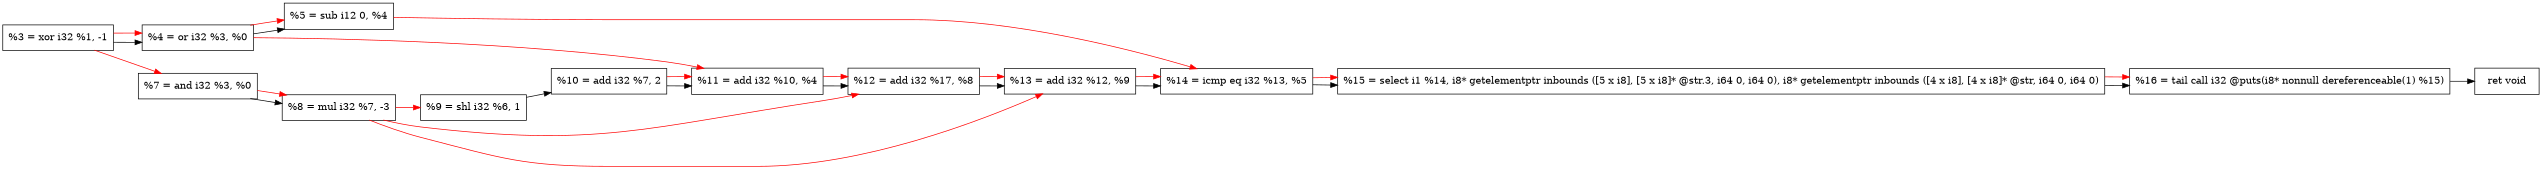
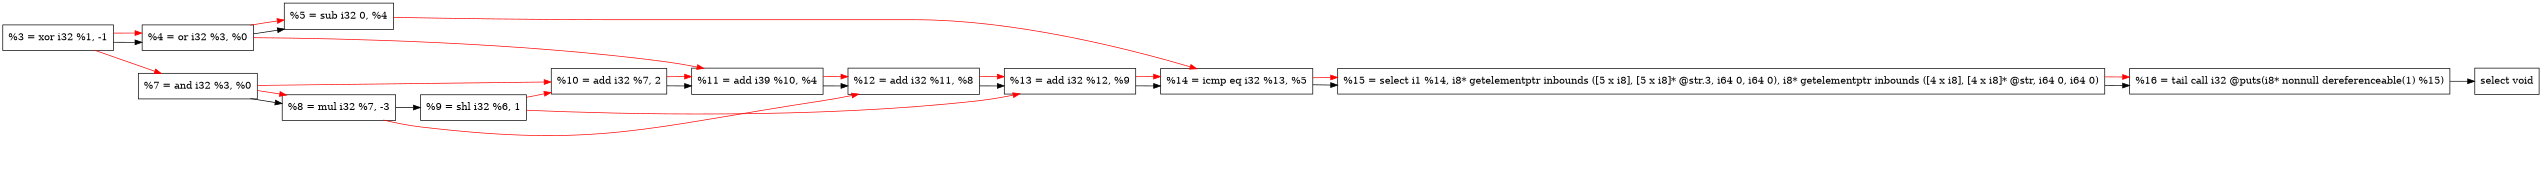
node "%5 = sub i12 0, %4": label "%5 = sub i12 0, %4" -> "%5 = sub i32 0, %4"
node "%11 = add i32 %10, %4": label "%11 = add i32 %10, %4" -> "%11 = add i39 %10, %4"
node "%12 = add i32 %17, %8": label "%12 = add i32 %17, %8" -> "%12 = add i32 %11, %8"
node "ret void": label "ret void" -> "select void"
edge "%7 = and i32 %3, %0" -> "%10 = add i32 %7, 2": added
edge "%9 = shl i32 %6, 1" -> "%10 = add i32 %7, 2": color black -> red
edge "%8 = mul i32 %7, -3" -> "%9 = shl i32 %6, 1": color red -> black
edge "%8 = mul i32 %7, -3" -> "%13 = add i32 %12, %9": now "%9 = shl i32 %6, 1" -> "%13 = add i32 %12, %9"
